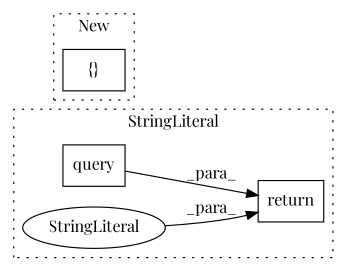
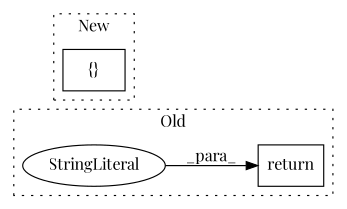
cluster "StringLiteral": label "StringLiteral" -> "Old"
node "query": removed
